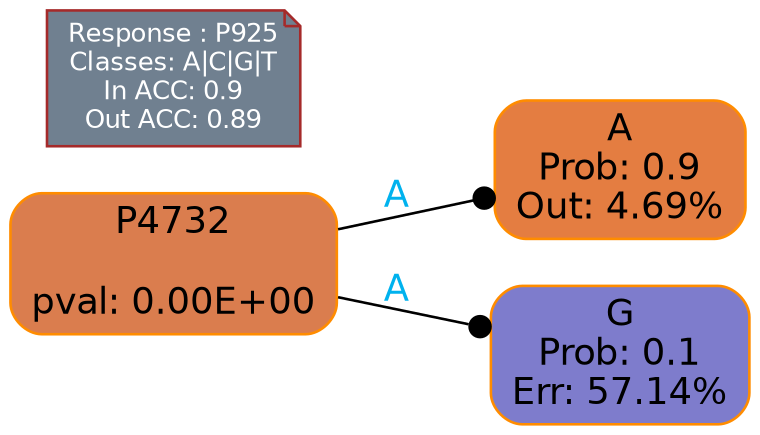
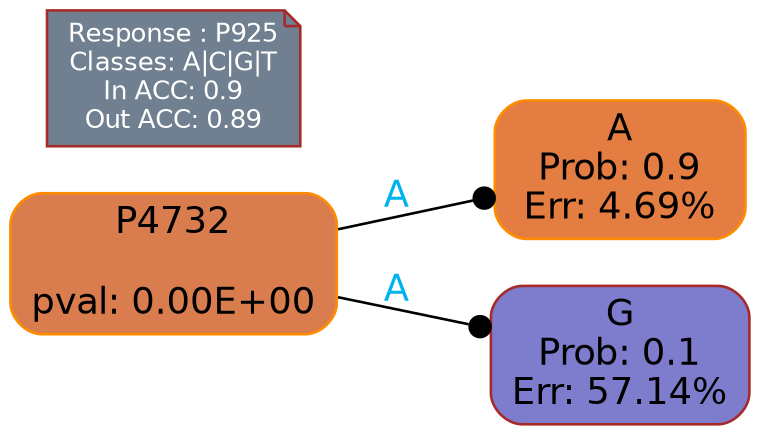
node "A Prob: 0.9 Out: 4.69%": label "A Prob: 0.9 Out: 4.69%" -> "A Prob: 0.9 Err: 4.69%"
node "G Prob: 0.1 Err: 57.14%": color darkorange -> brown
